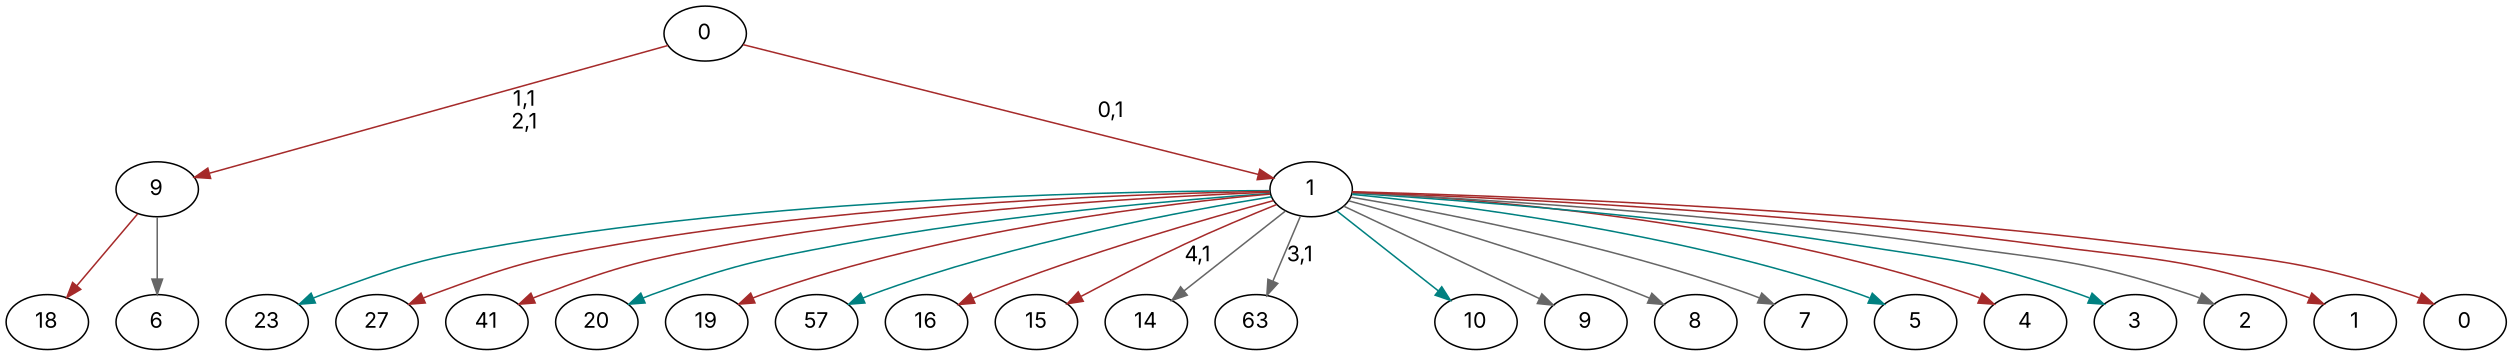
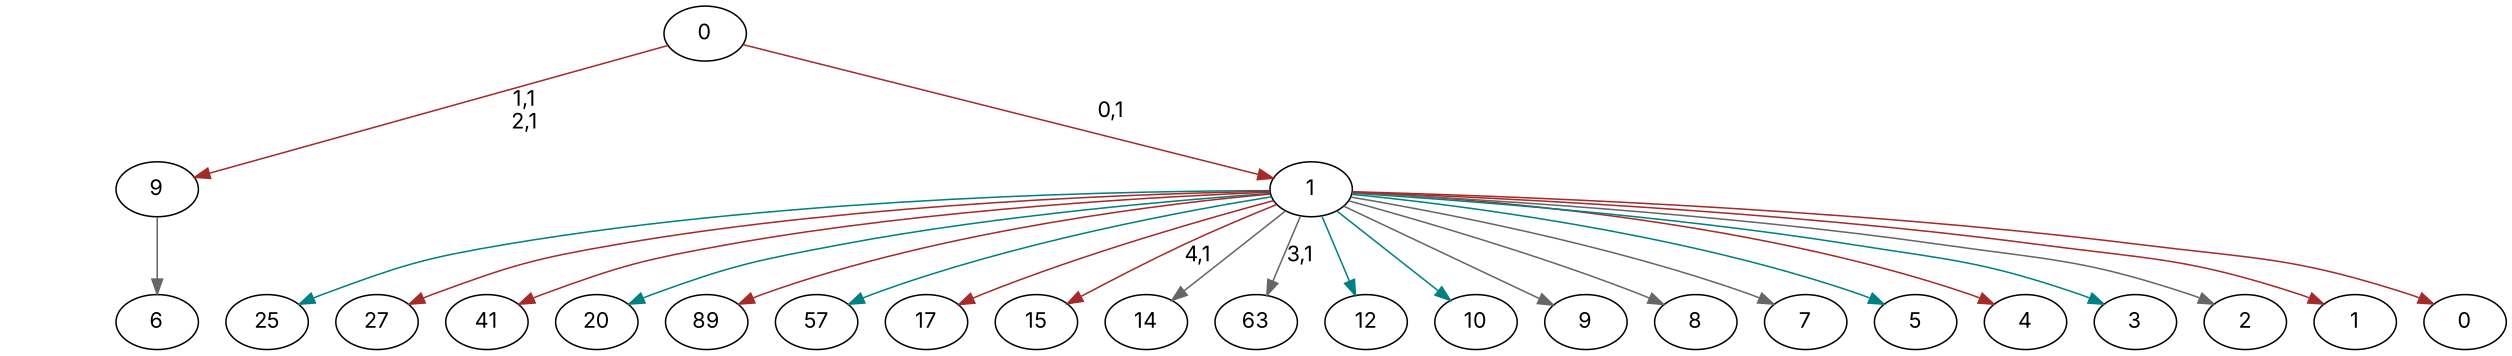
node "18": removed
node "23": label "23" -> "25"
node "19": label "19" -> "89"
node "16": label "16" -> "17"
node "12": added
